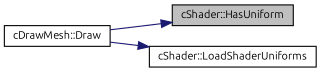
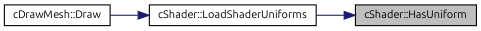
edge "cDrawMesh::Draw" -> "cShader::HasUniform": now "cShader::LoadShaderUniforms" -> "cShader::HasUniform"
